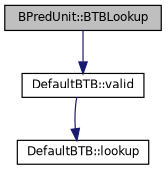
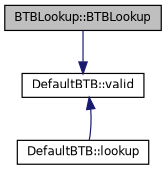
node "BPredUnit::BTBLookup": label "BPredUnit::BTBLookup" -> "BTBLookup::BTBLookup"
edge "DefaultBTB::valid" -> "DefaultBTB::lookup": reversed
